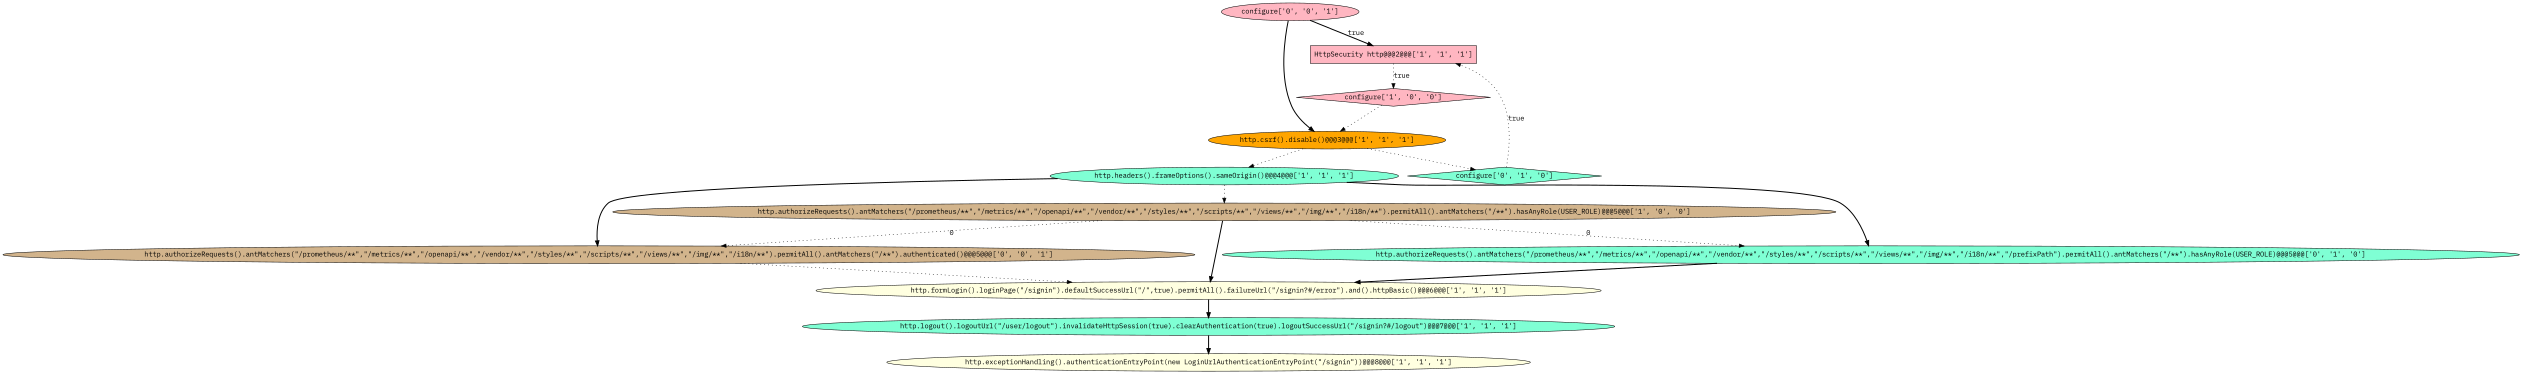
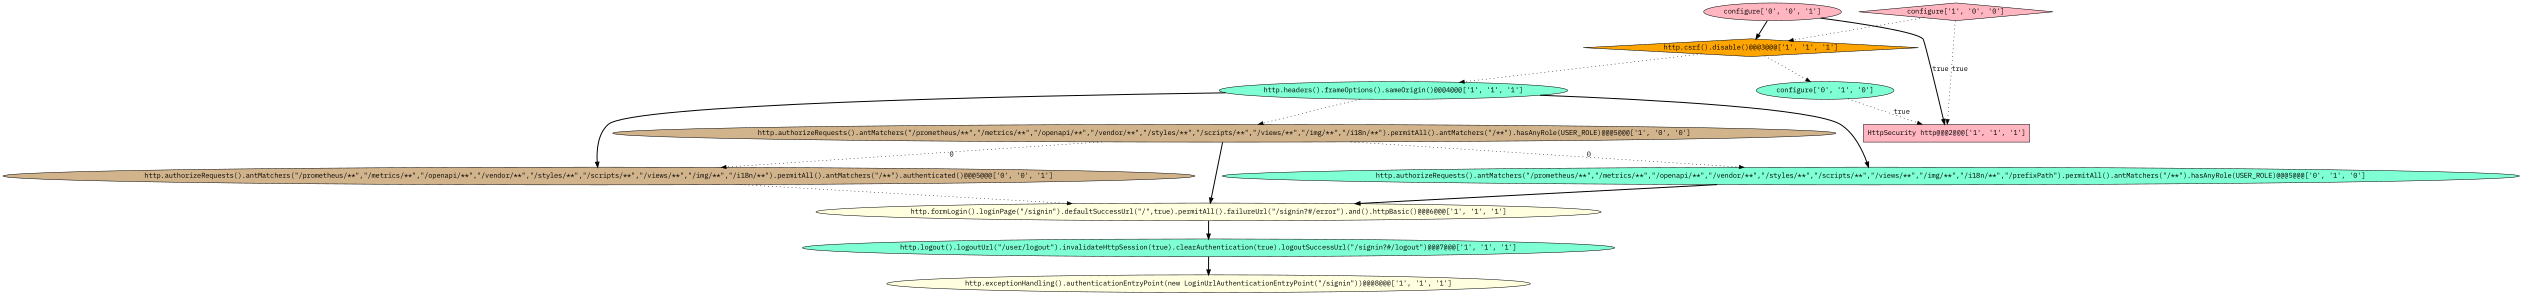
edge "HttpSecurity http@@@2@@@['1', '1', '1']" -> "configure['1', '0', '0']": reversed
node "http.csrf().disable()@@@3@@@['1', '1', '1']": shape ellipse -> diamond
node "configure['0', '1', '0']": shape diamond -> ellipse
